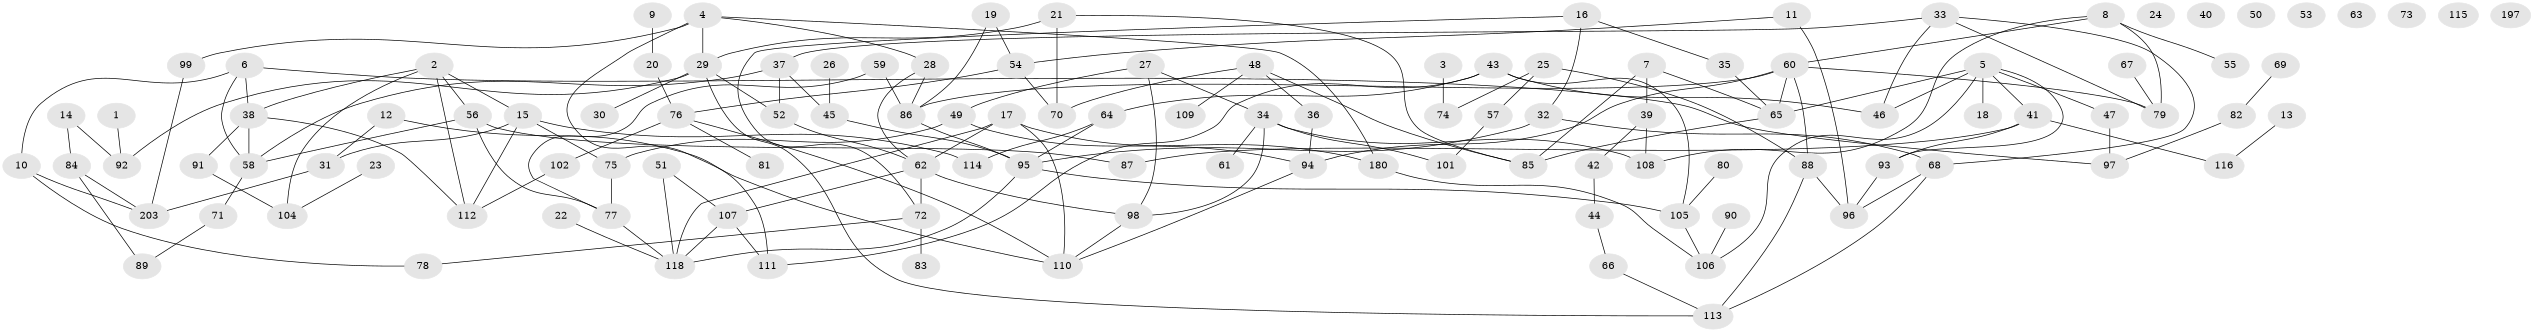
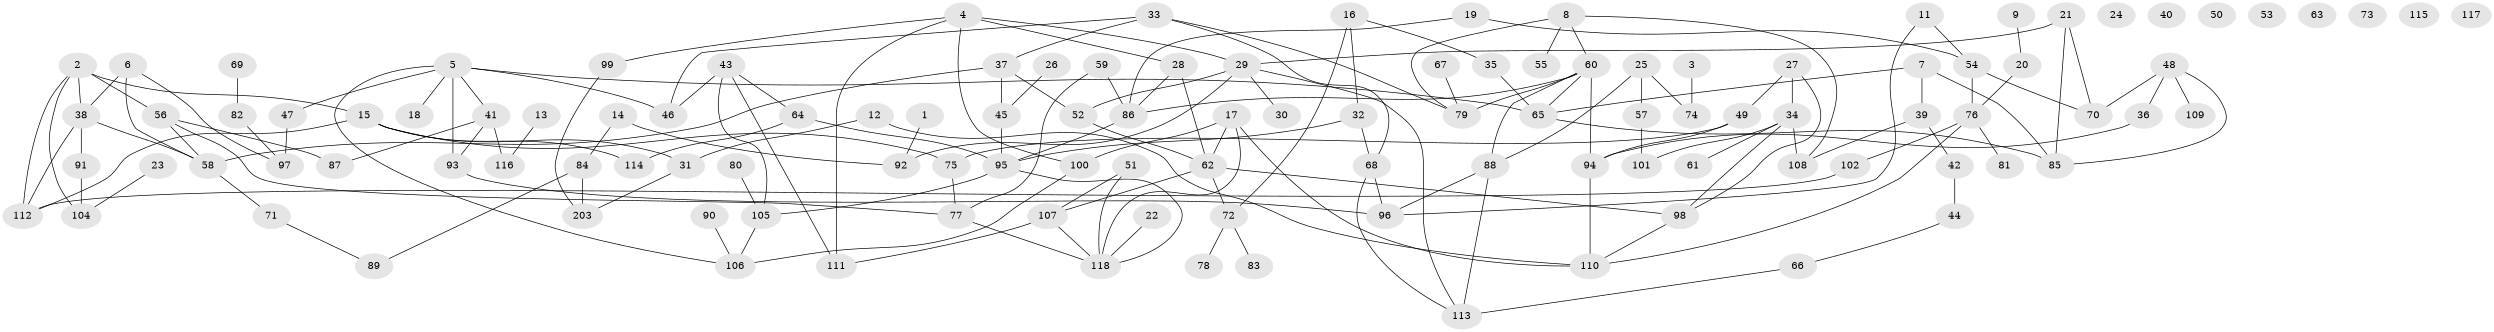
node "197": label "197" -> "117"
node "10": removed
node "180": label "180" -> "100"
